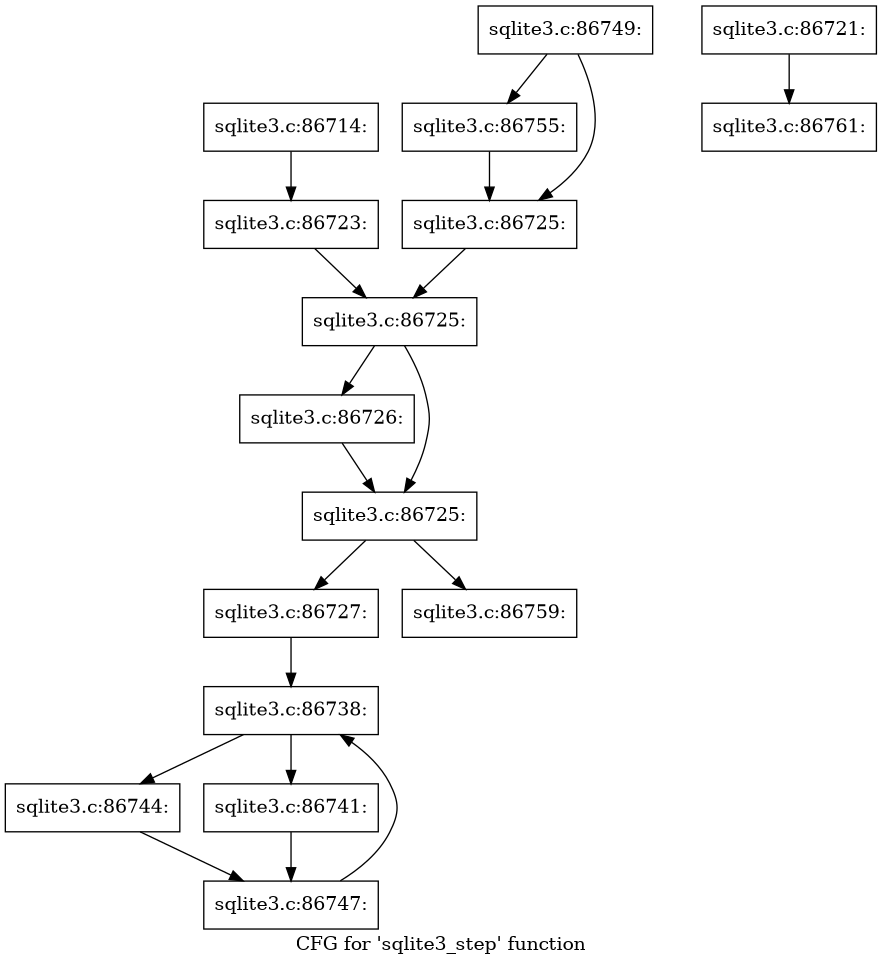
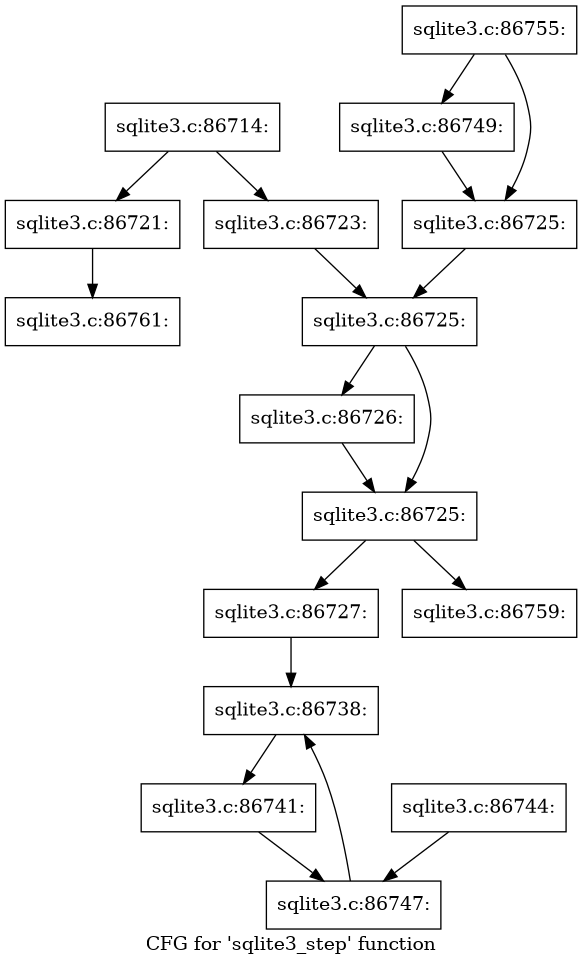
edge "sqlite3.c:86749:" -> "sqlite3.c:86755:": reversed
edge "sqlite3.c:86714:" -> "sqlite3.c:86721:": added
edge "sqlite3.c:86738:" -> "sqlite3.c:86744:": removed
